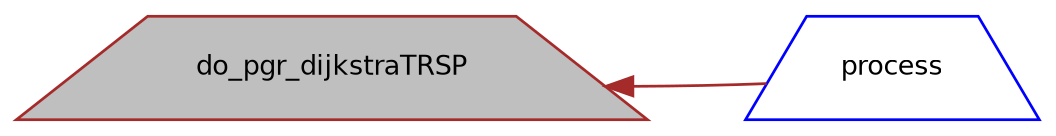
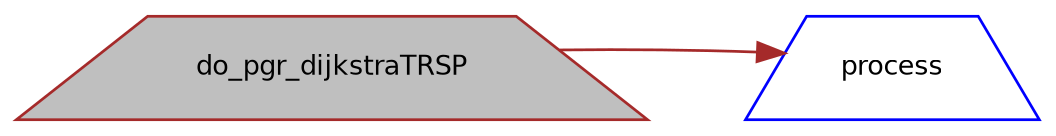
edge "process" -> "do_pgr_dijkstraTRSP": reversed
